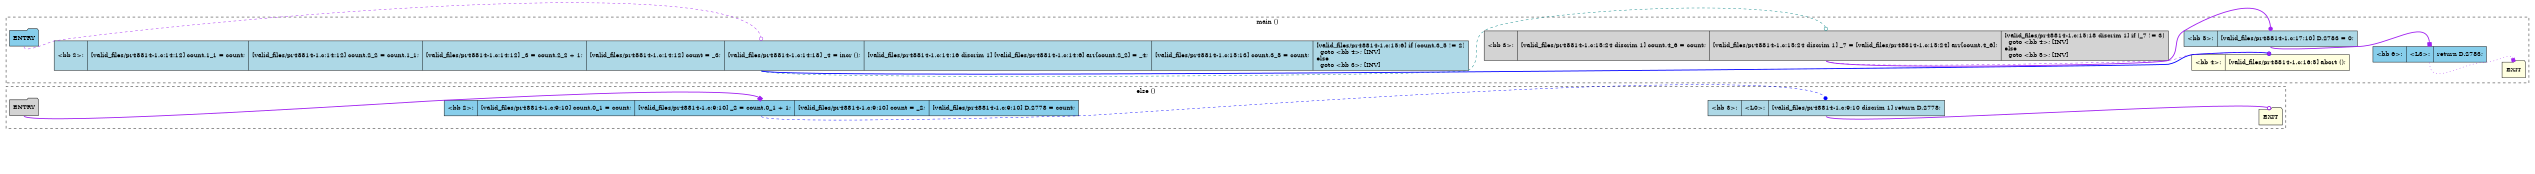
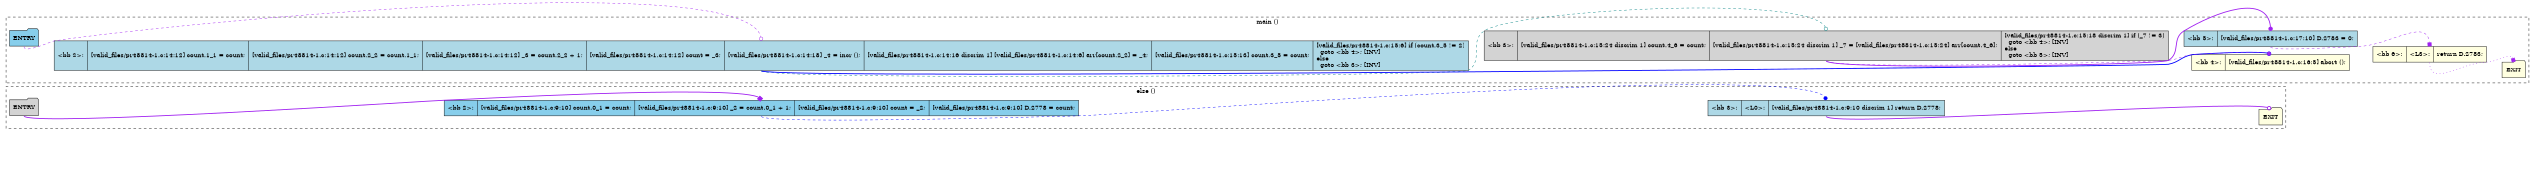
edge "<bb 5>:" -> "<bb 6>:": style bold -> dashed
node "<bb 6>:": fillcolor skyblue -> lightyellow
